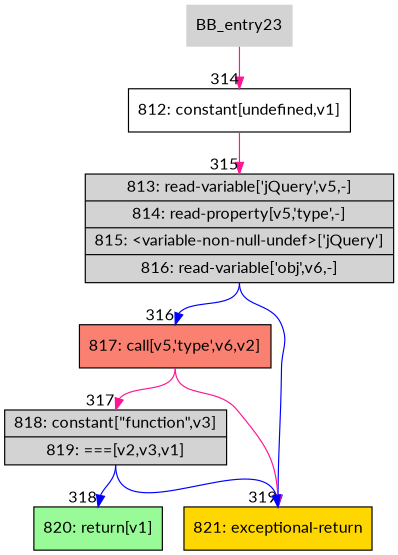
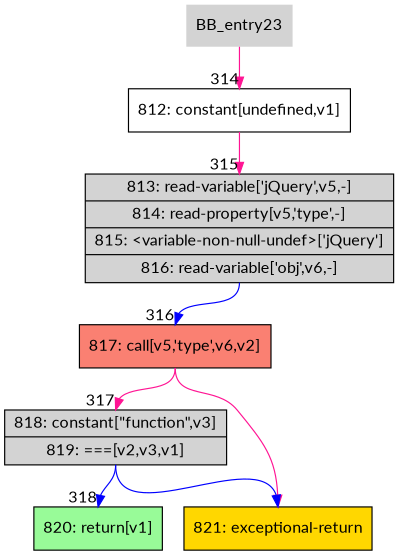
edge "813: read-variable['jQuery',v5,-]" -> "821: exceptional-return": removed
